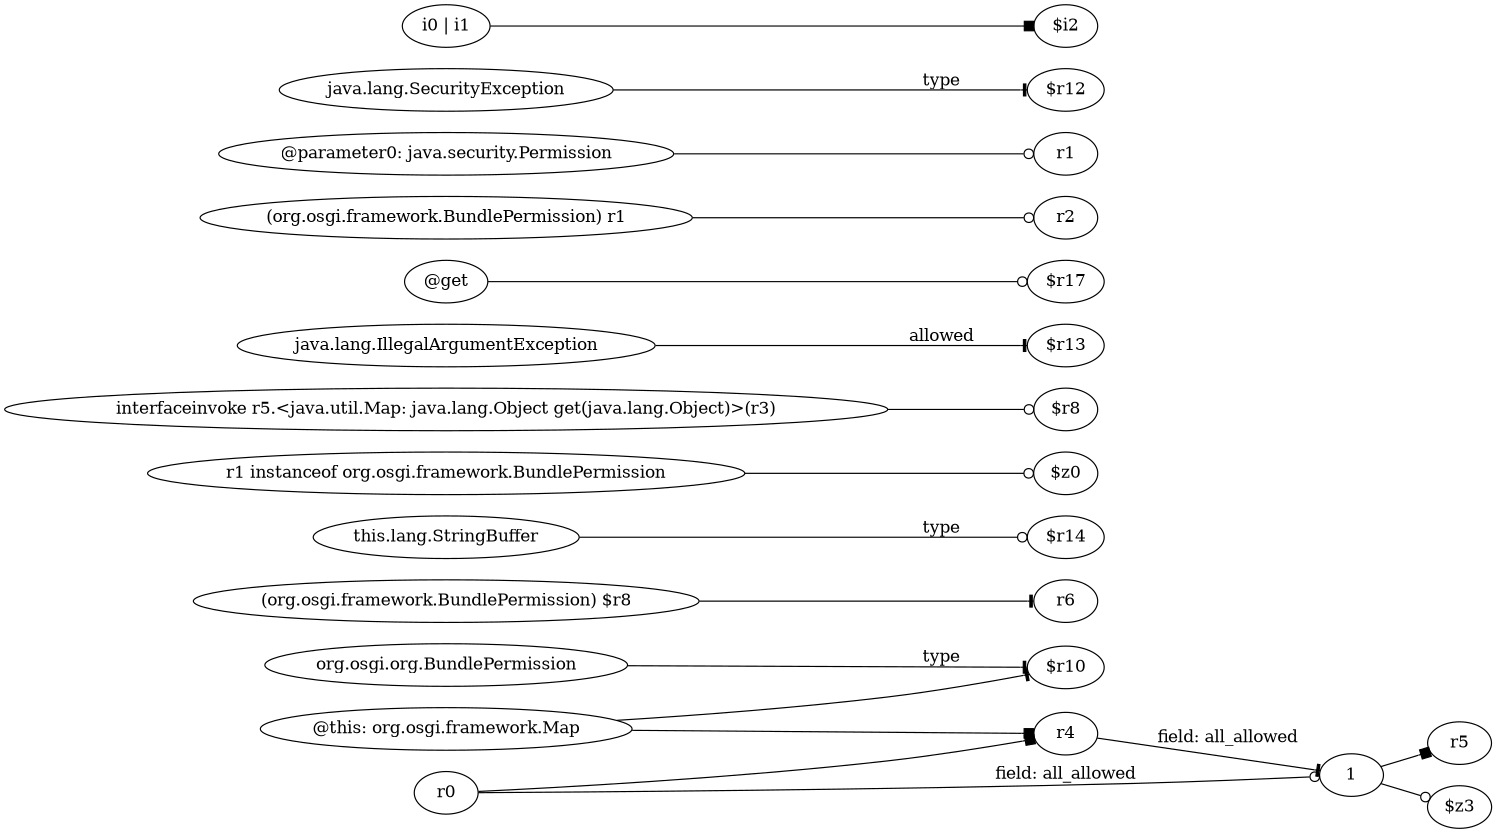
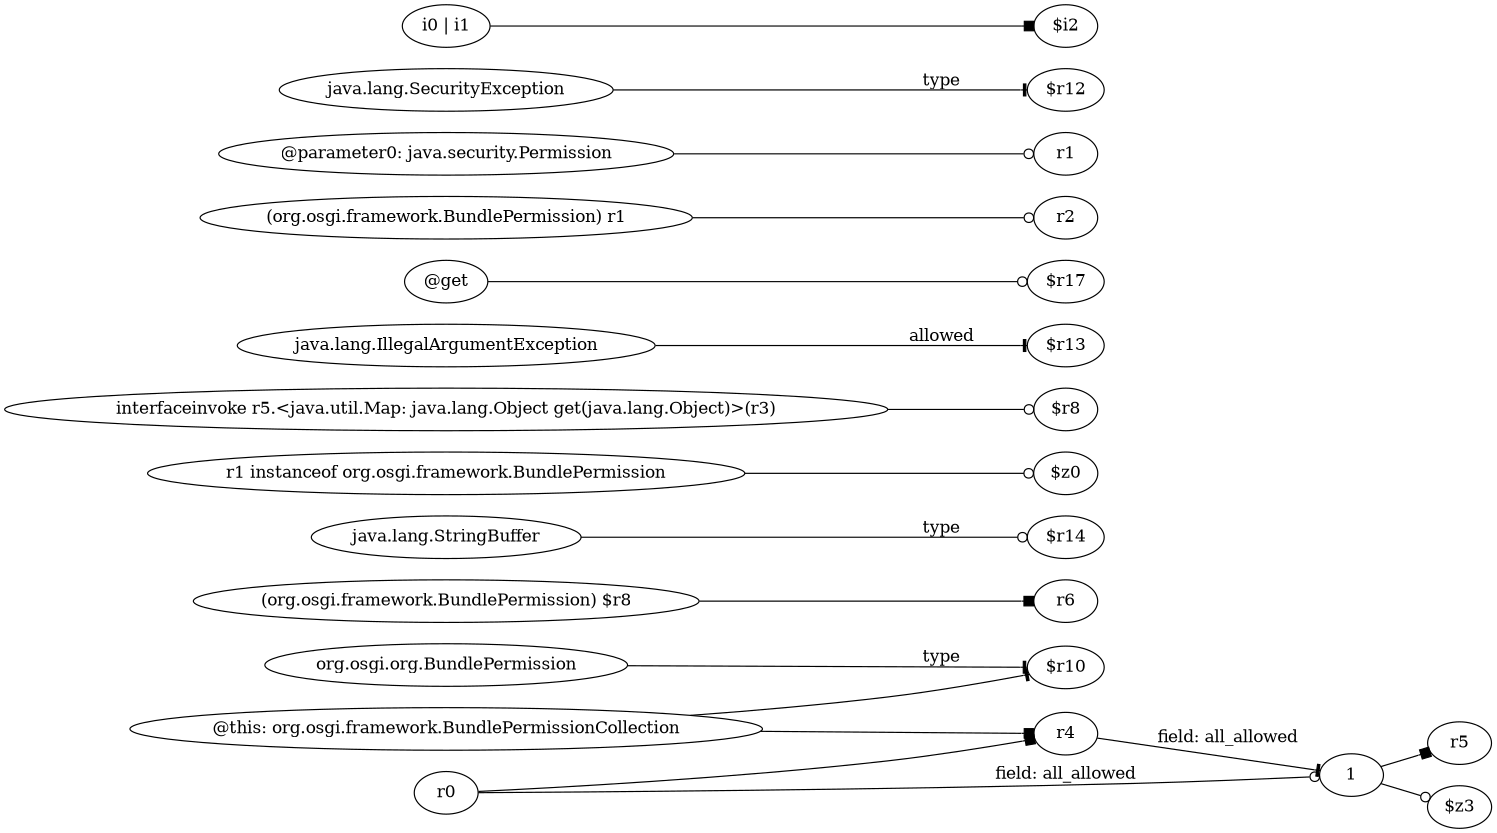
node "this.lang.StringBuffer": label "this.lang.StringBuffer" -> "java.lang.StringBuffer"
edge "(org.osgi.framework.BundlePermission) $r8" -> "r6": arrowhead tee -> box
node "@this: org.osgi.framework.Map": label "@this: org.osgi.framework.Map" -> "@this: org.osgi.framework.BundlePermissionCollection"
